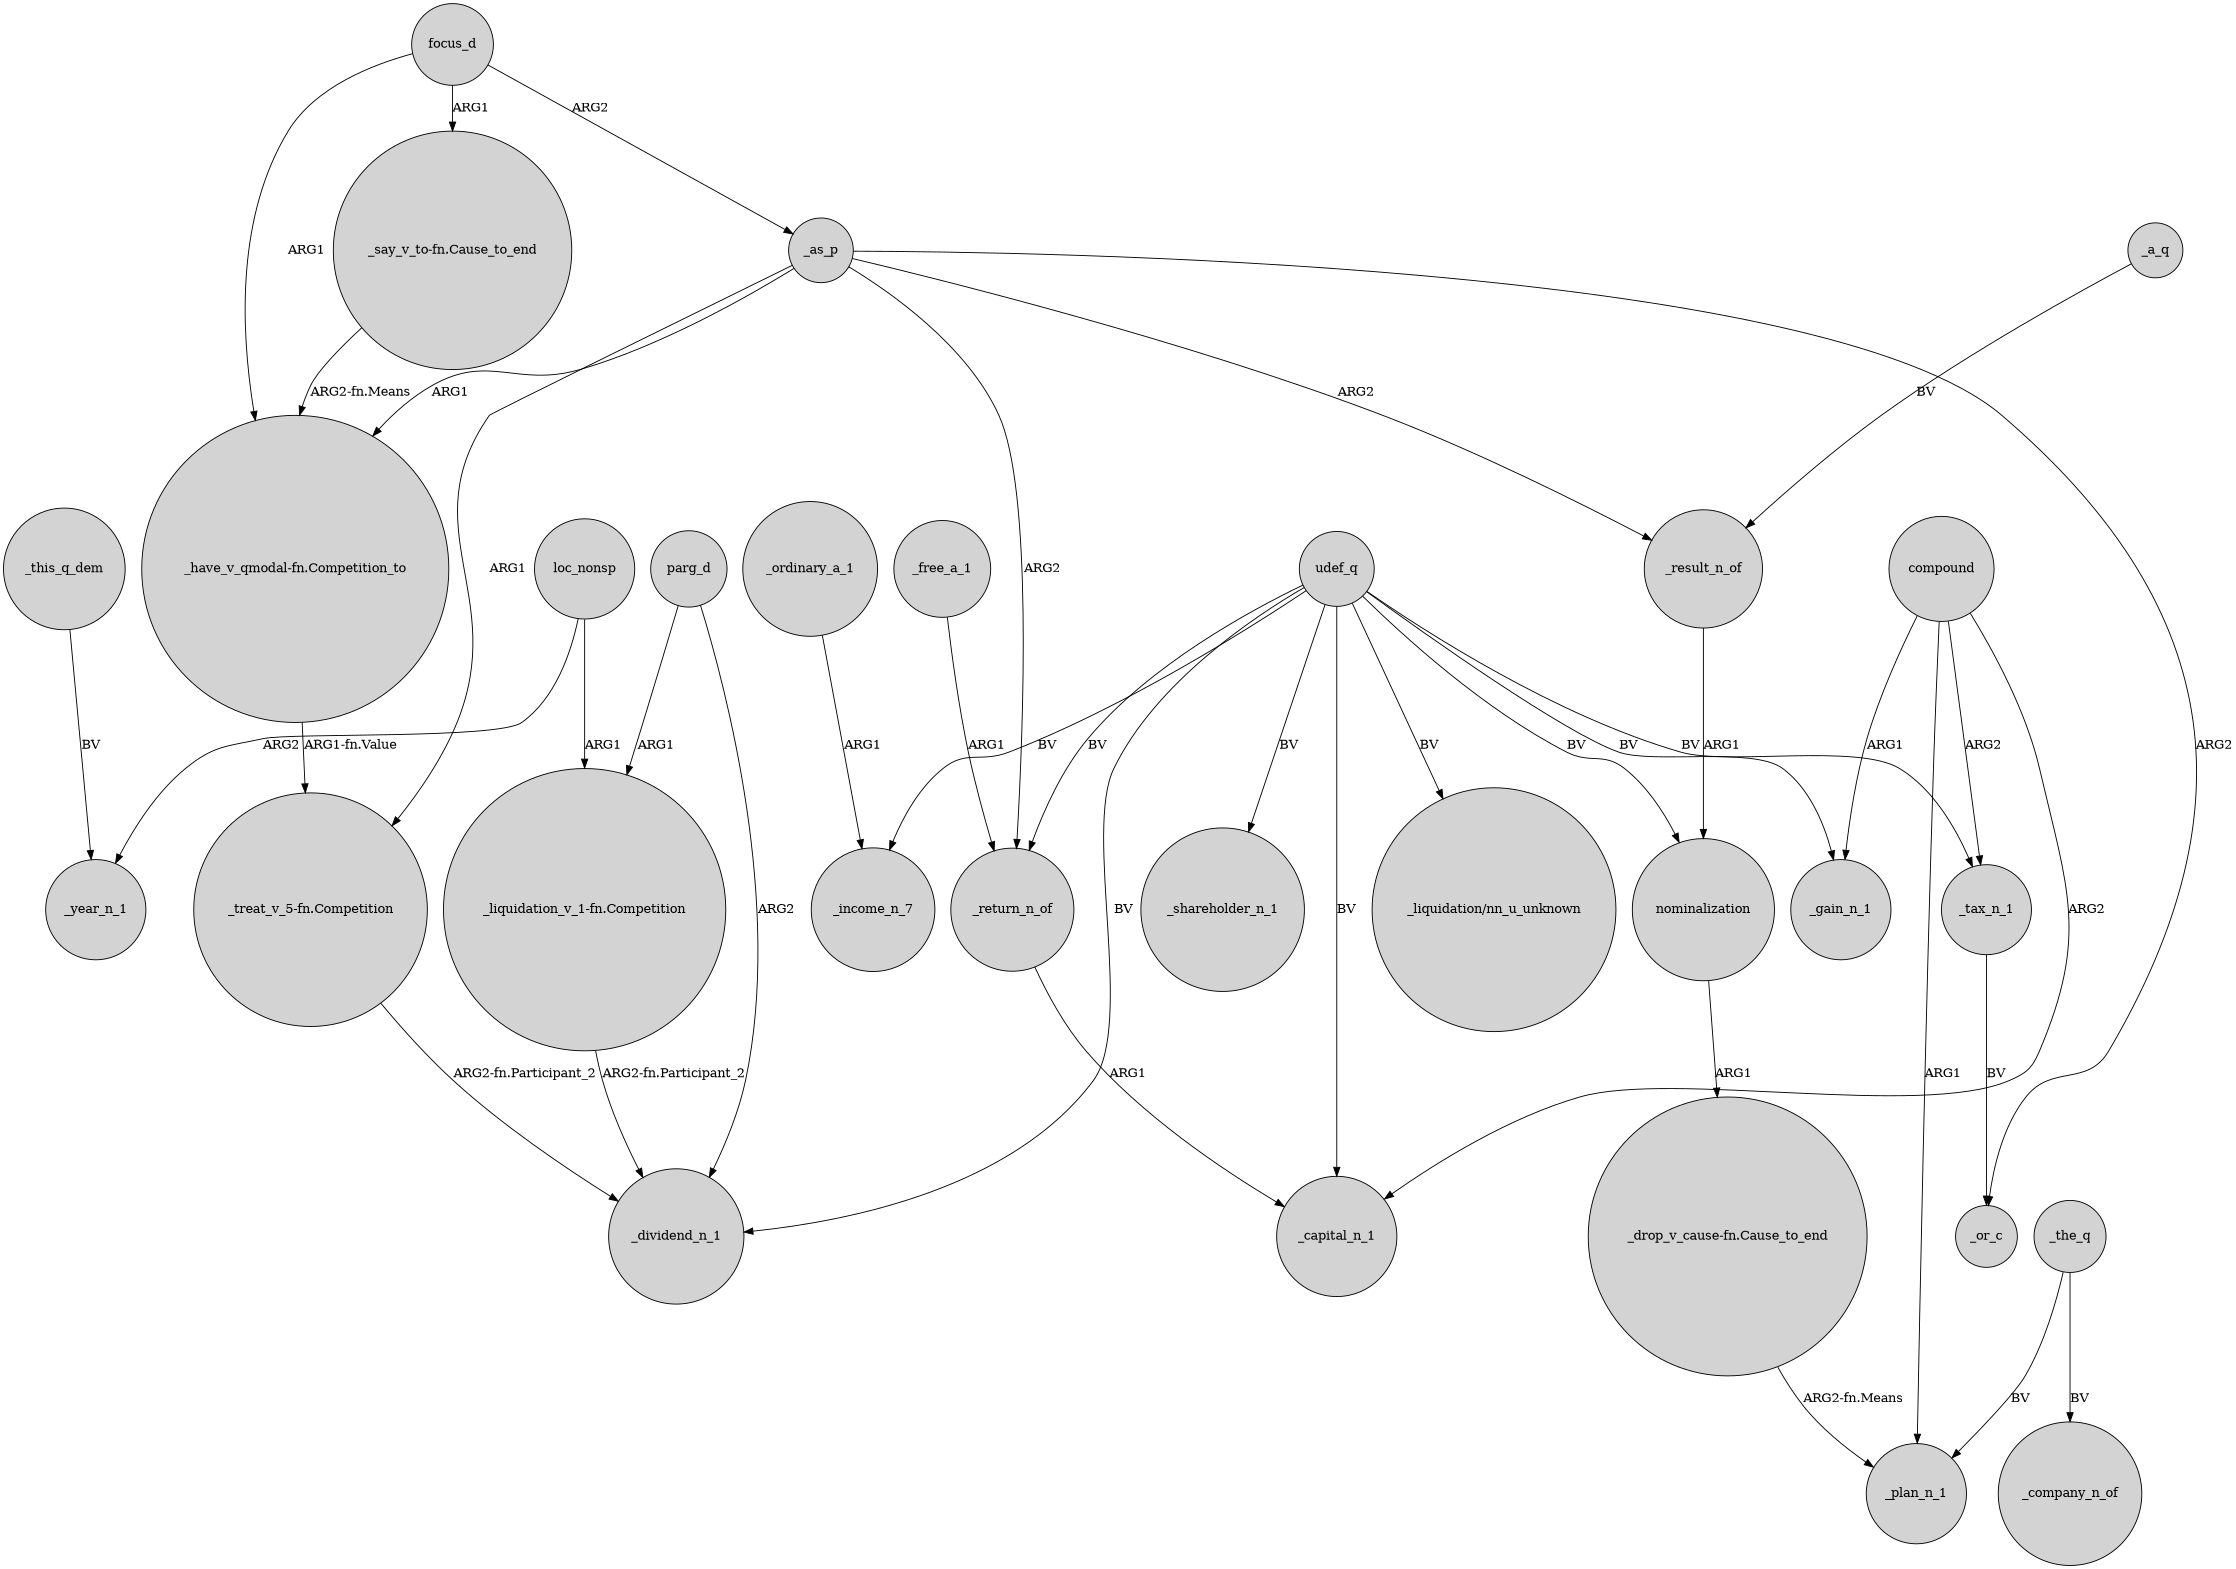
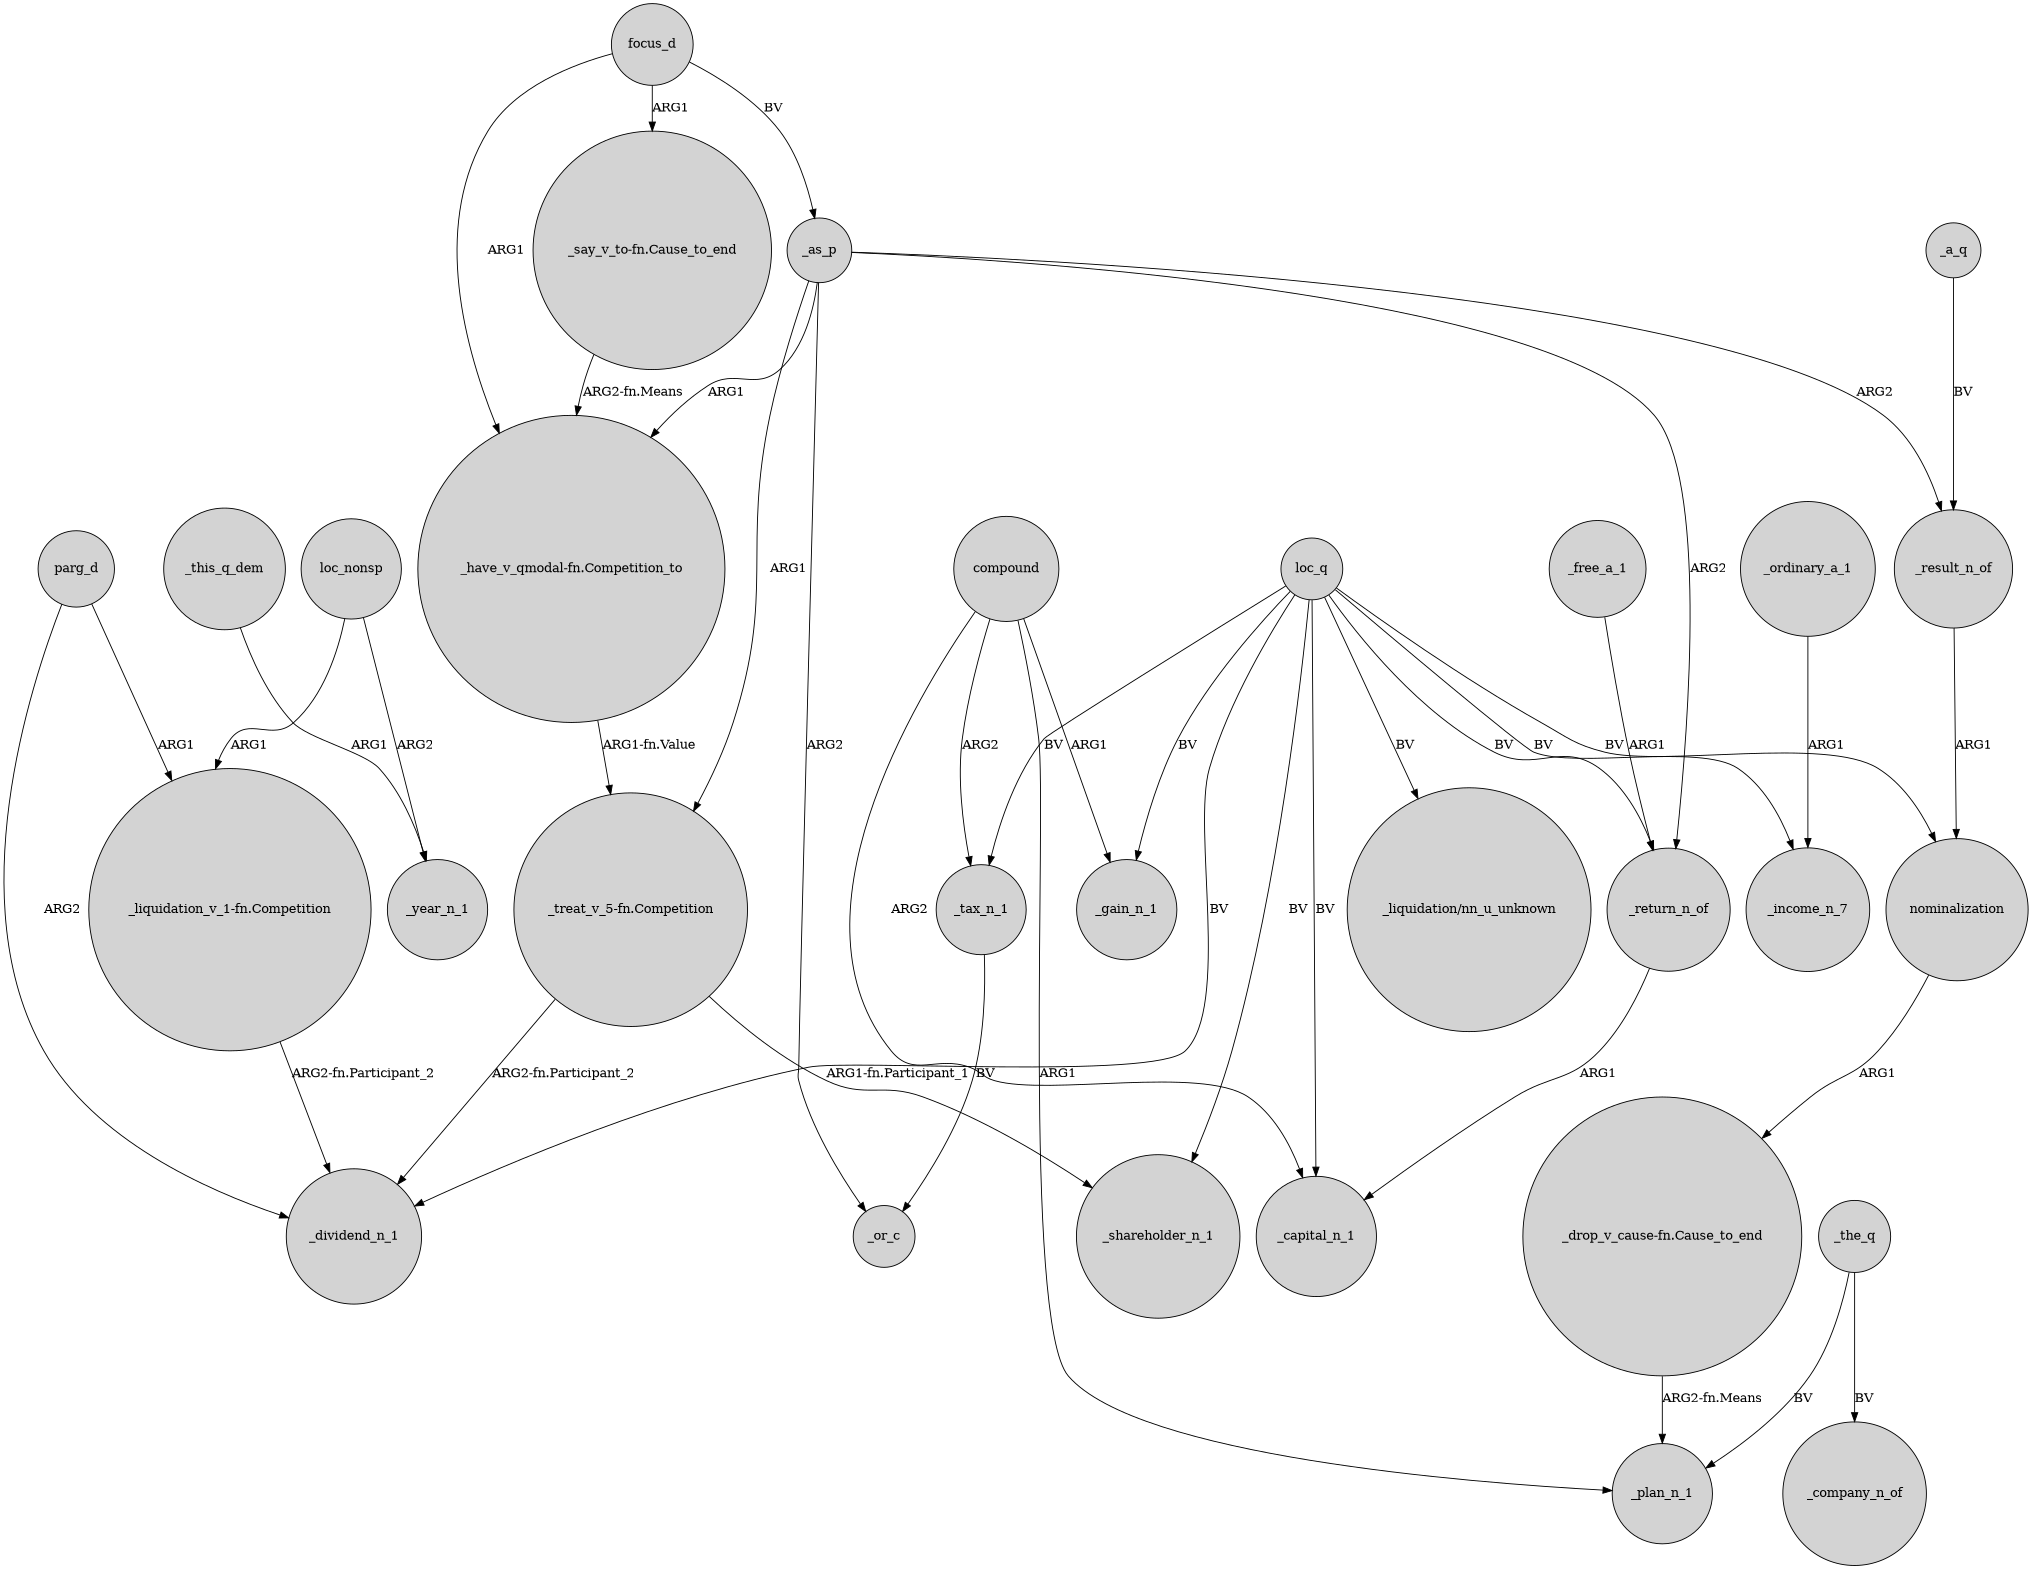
edge "focus_d" -> "_as_p": label "ARG2" -> "BV"
node "udef_q": label "udef_q" -> "loc_q"
edge "_this_q_dem" -> "_year_n_1": label "BV" -> "ARG1"
edge "_treat_v_5-fn.Competition" -> "_shareholder_n_1": added, label "ARG1-fn.Participant_1"
